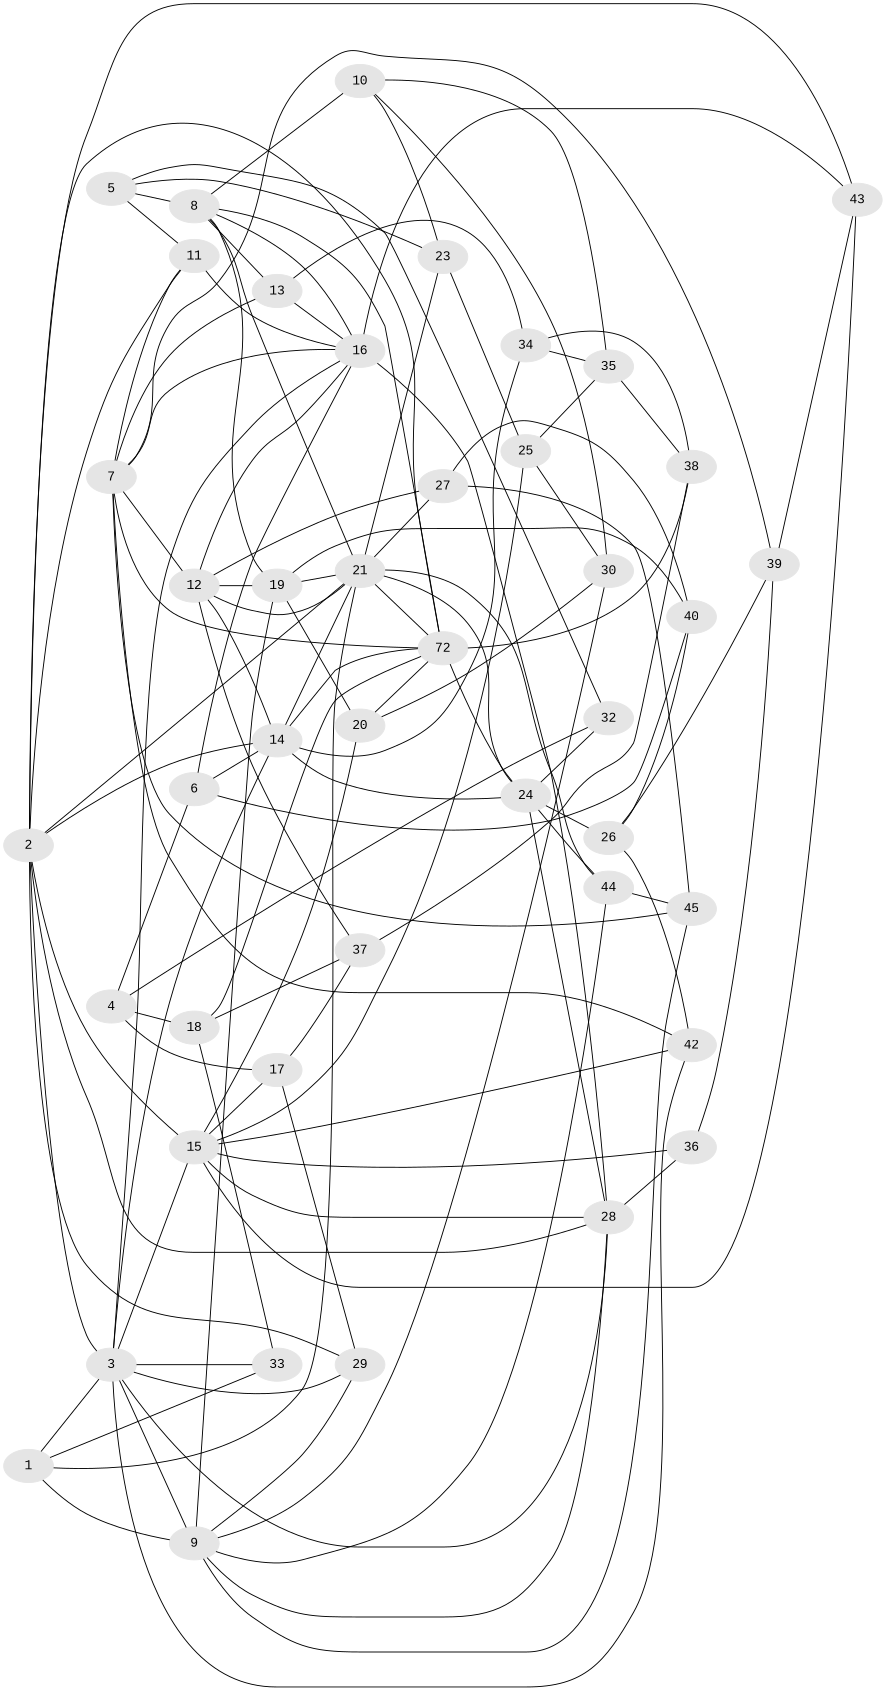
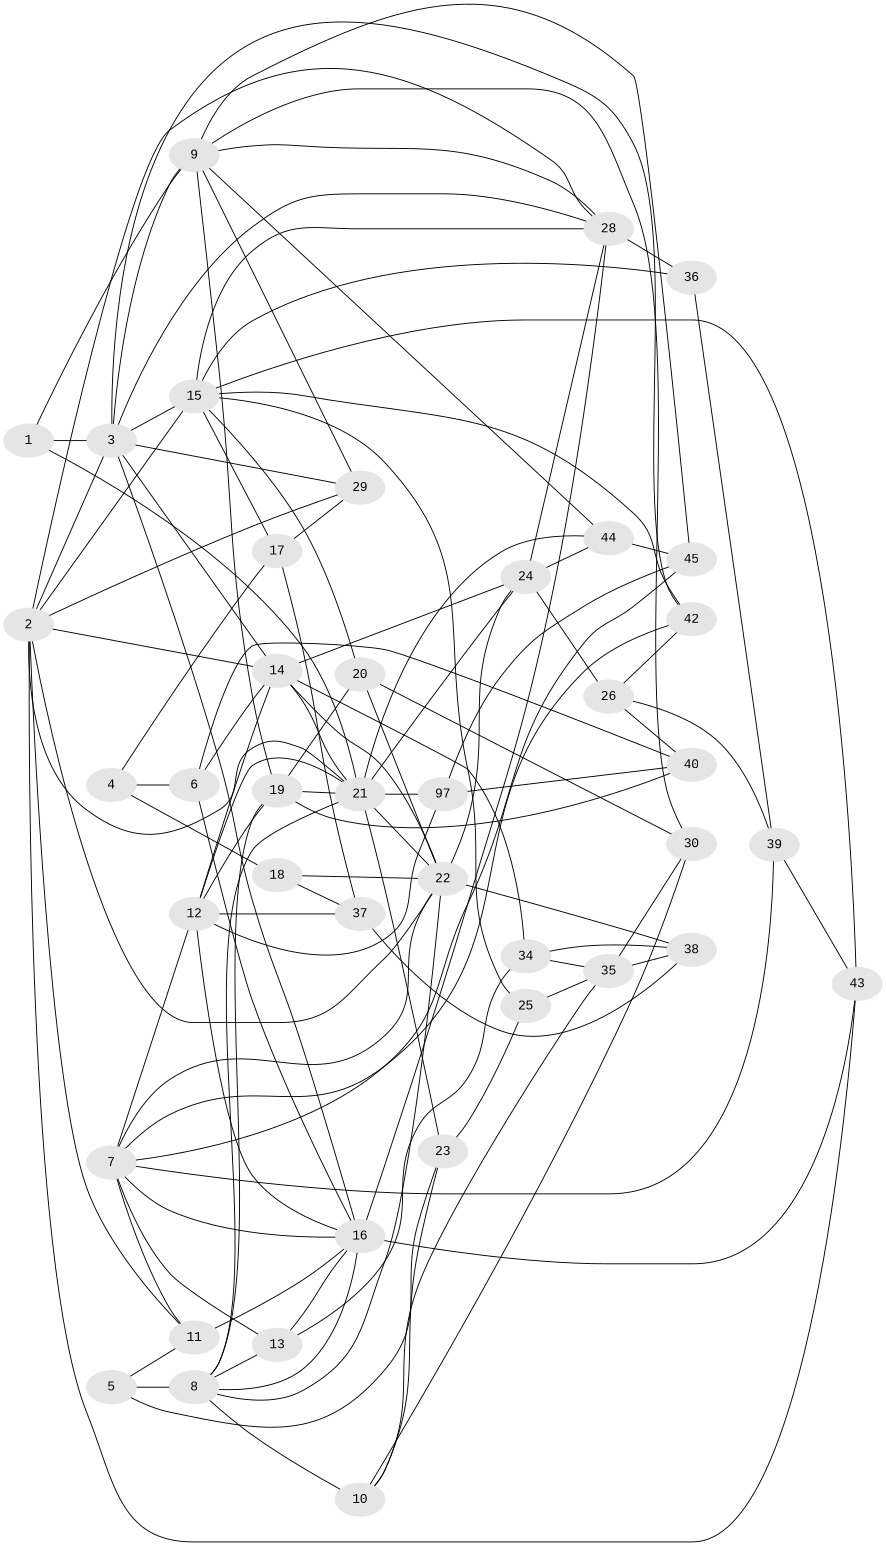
node "27": label "27" -> "97"
edge "25" -- "30": now "35" -- "30"
node "72": label "72" -> "22"
node "32": removed
node "33": removed
